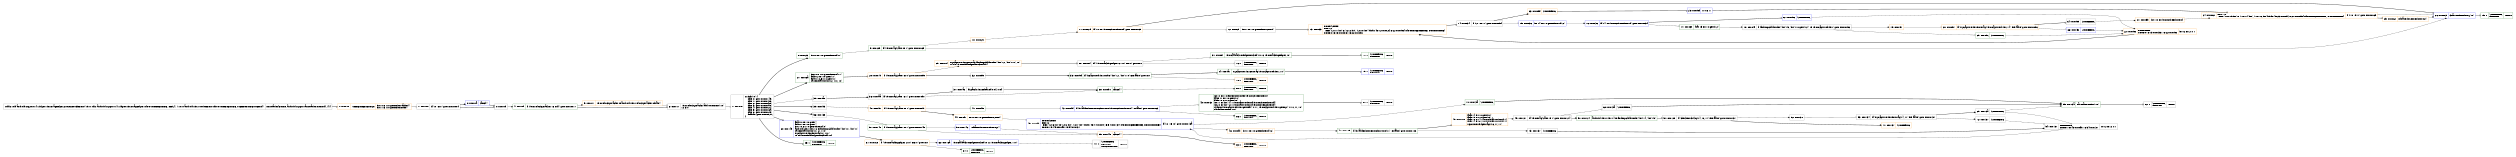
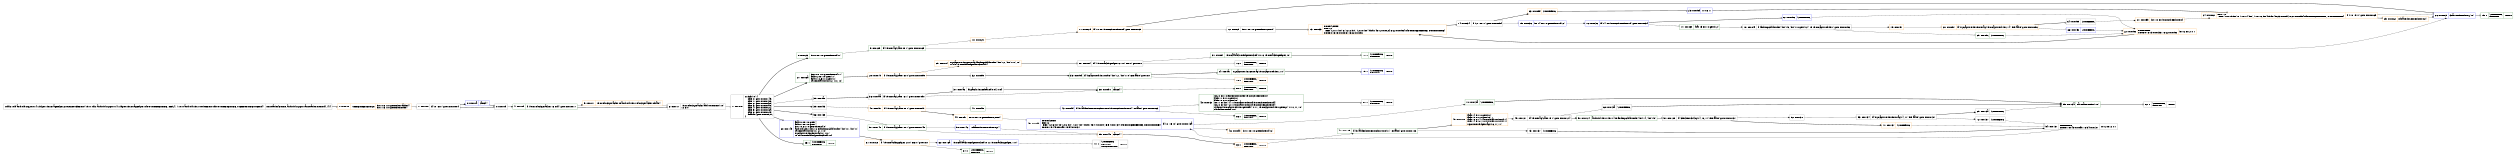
node "43: 0x00c3": text "false r1 = r10.getX(r0)" -> "float r1 = r10.getX(r0)"
edge "69: 0x013a" -> "54: 0x0137": now "71: 0x0137" -> "54: 0x0137"
edge "46: 0x00fd" -> "47: 0x0105": now "83: ?" -> "47: 0x0105"
